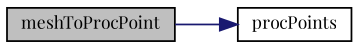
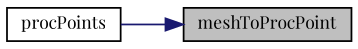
edge "meshToProcPoint" -> "procPoints": reversed
